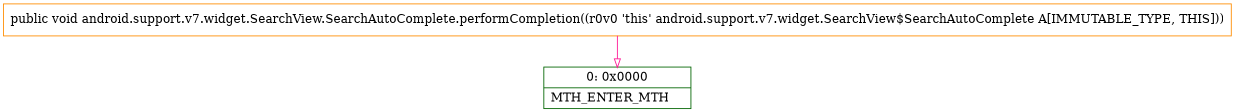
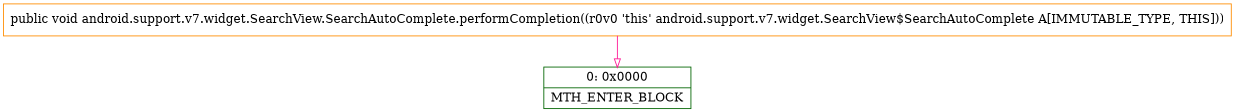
node "0: 0x0000": text "MTH_ENTER_MTH" -> "MTH_ENTER_BLOCK"
